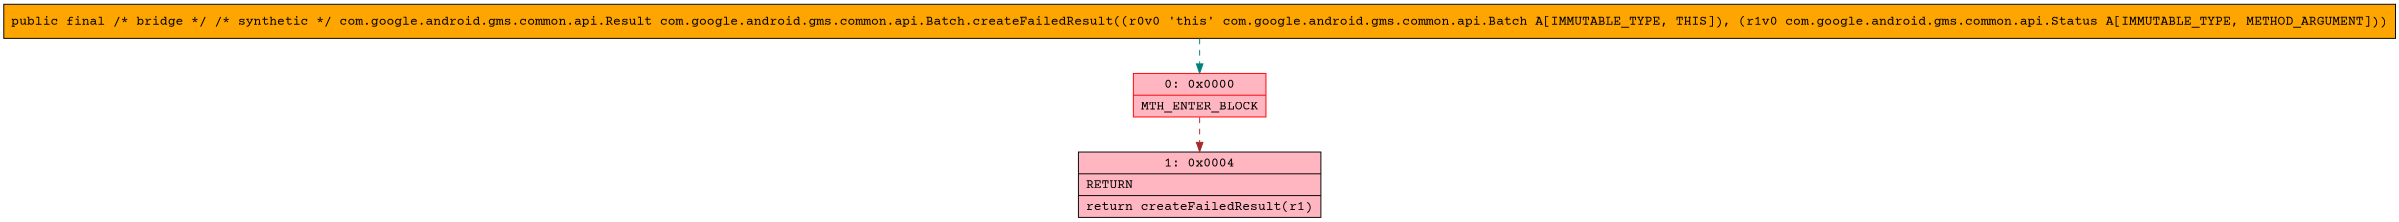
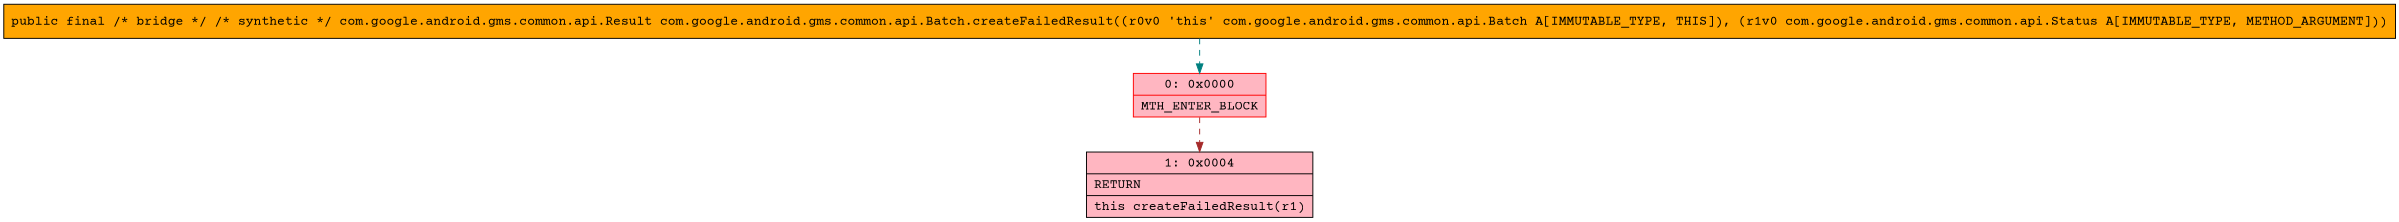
node "1: 0x0004": text "return createFailedResult(r1)" -> "this createFailedResult(r1)"
